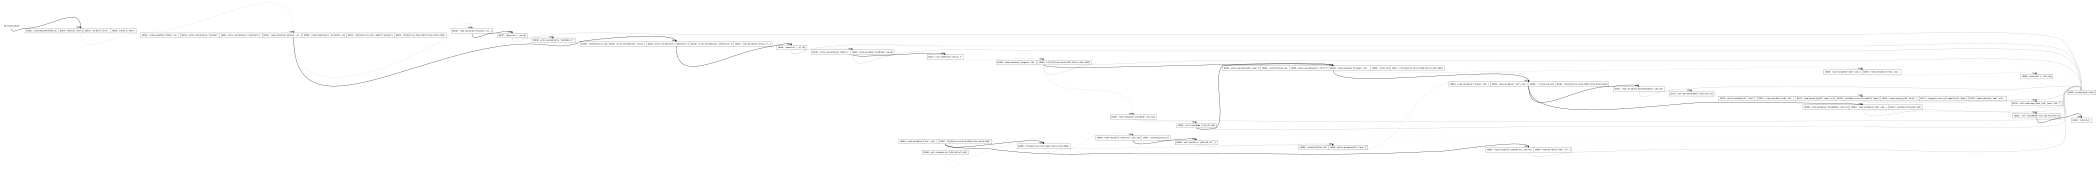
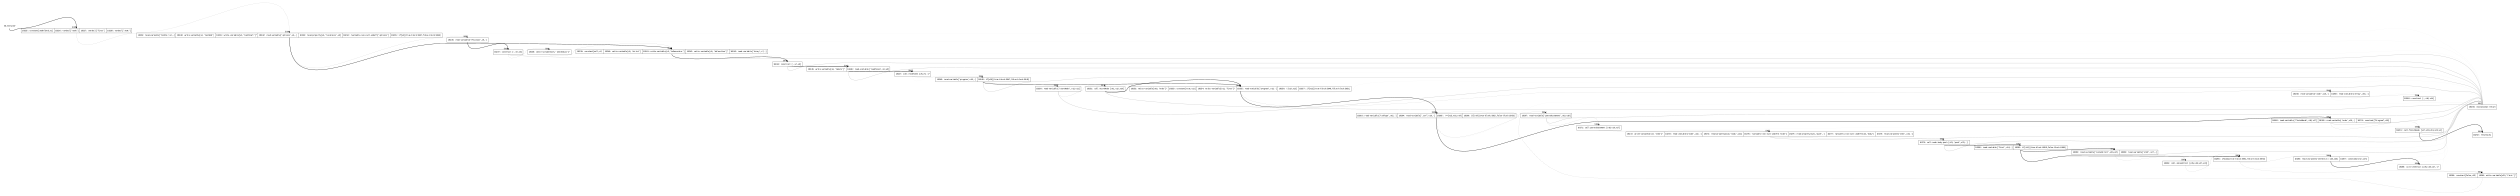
node "BB_locations347": label "BB_locations347" -> "BB_entry347"
edge "18229: read-variable['tokPos',v2,-]" -> "18293: exceptional-return": added
edge "18244: construct [-,v7,v6]" -> "18245: write-variable[v6,'labels']*": style dotted -> bold
edge "18263: read-variable['tokType',v15,-]" -> "18267: read-variable['parseStatement',v19,v18]": style bold -> dotted
edge "18279: call-node.body.push [v21,'push',v23,-]*" -> "18280: read-variable['first',v24,-]": added
edge "18282: read-variable['isUseStrict',v26,v25]" -> "18284: call-isUseStrict [v25,v26,v27,v24]": added
